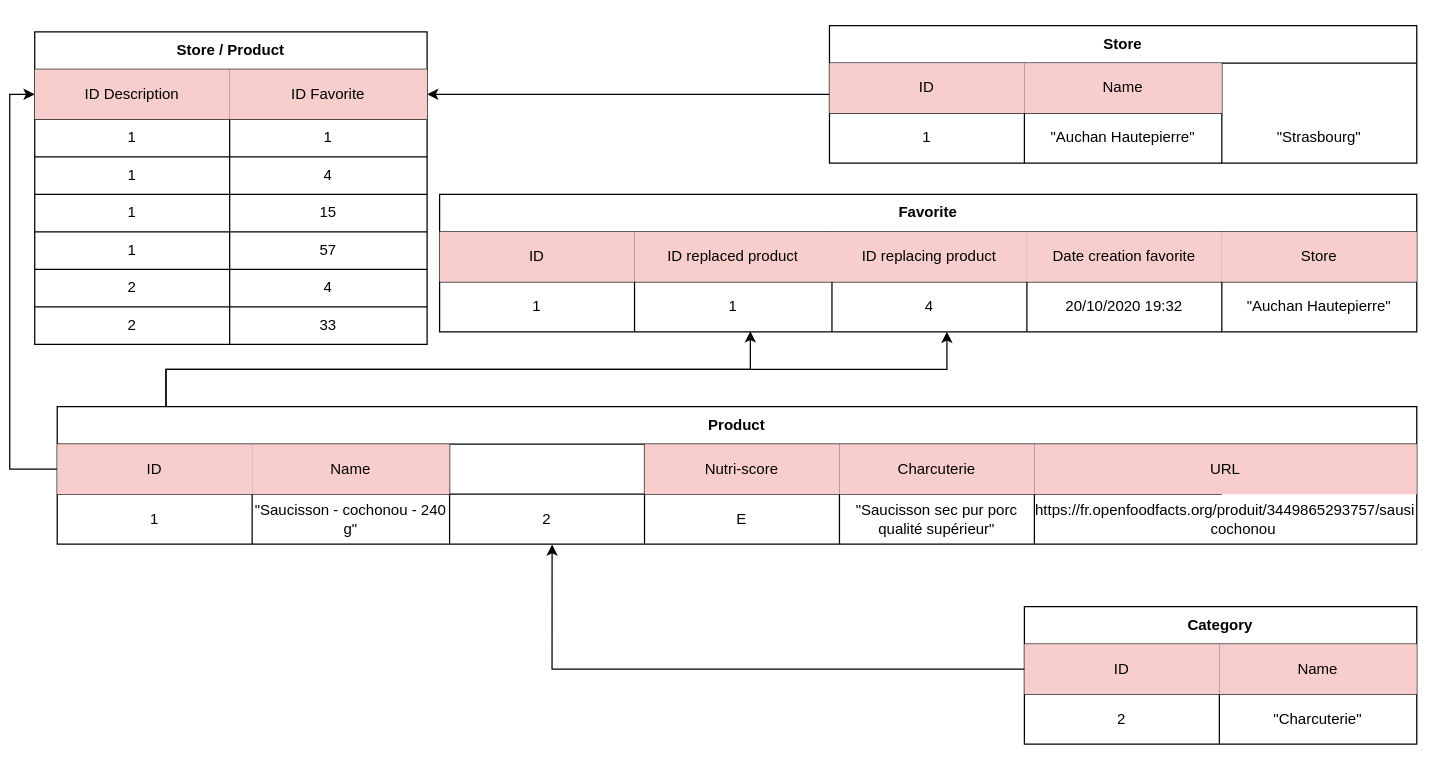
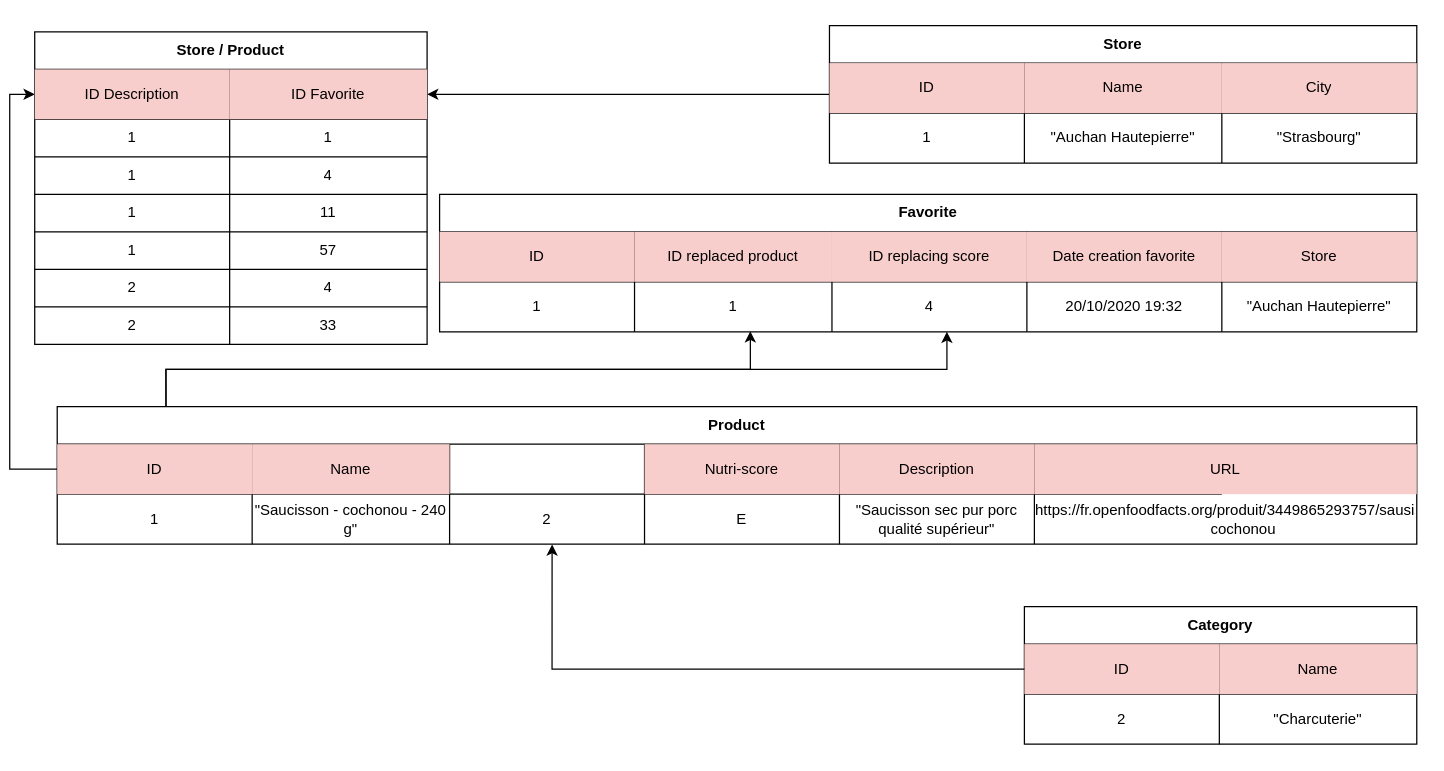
node "City": added
node "15": label "15" -> "11"
node "ID replacing product": label "ID replacing product" -> "ID replacing score"
node "Charcuterie": label "Charcuterie" -> "Description"
